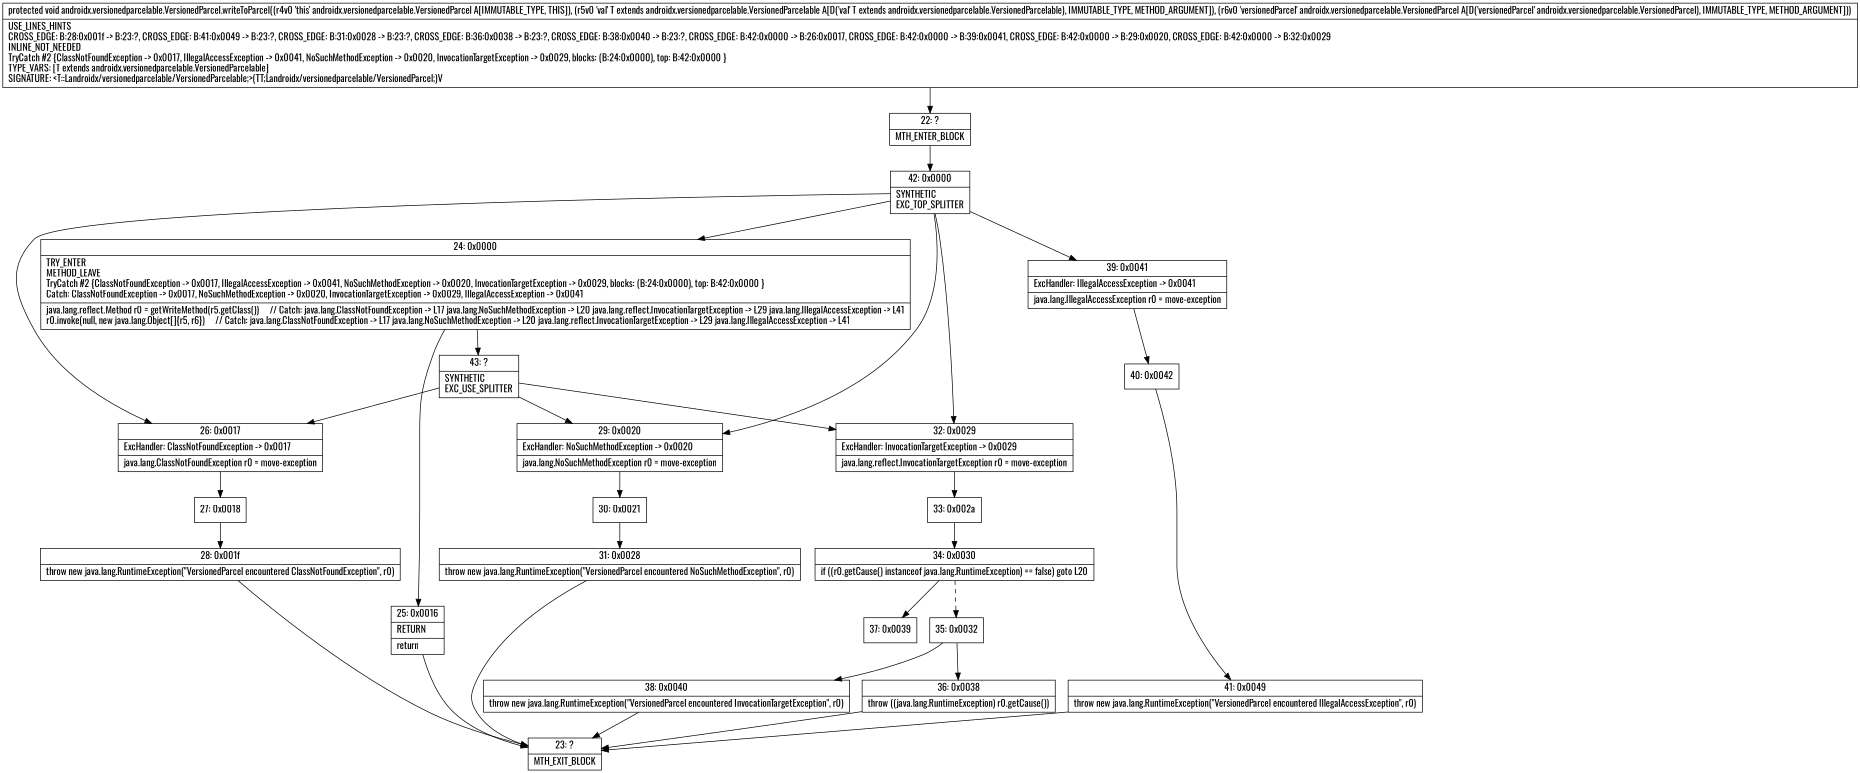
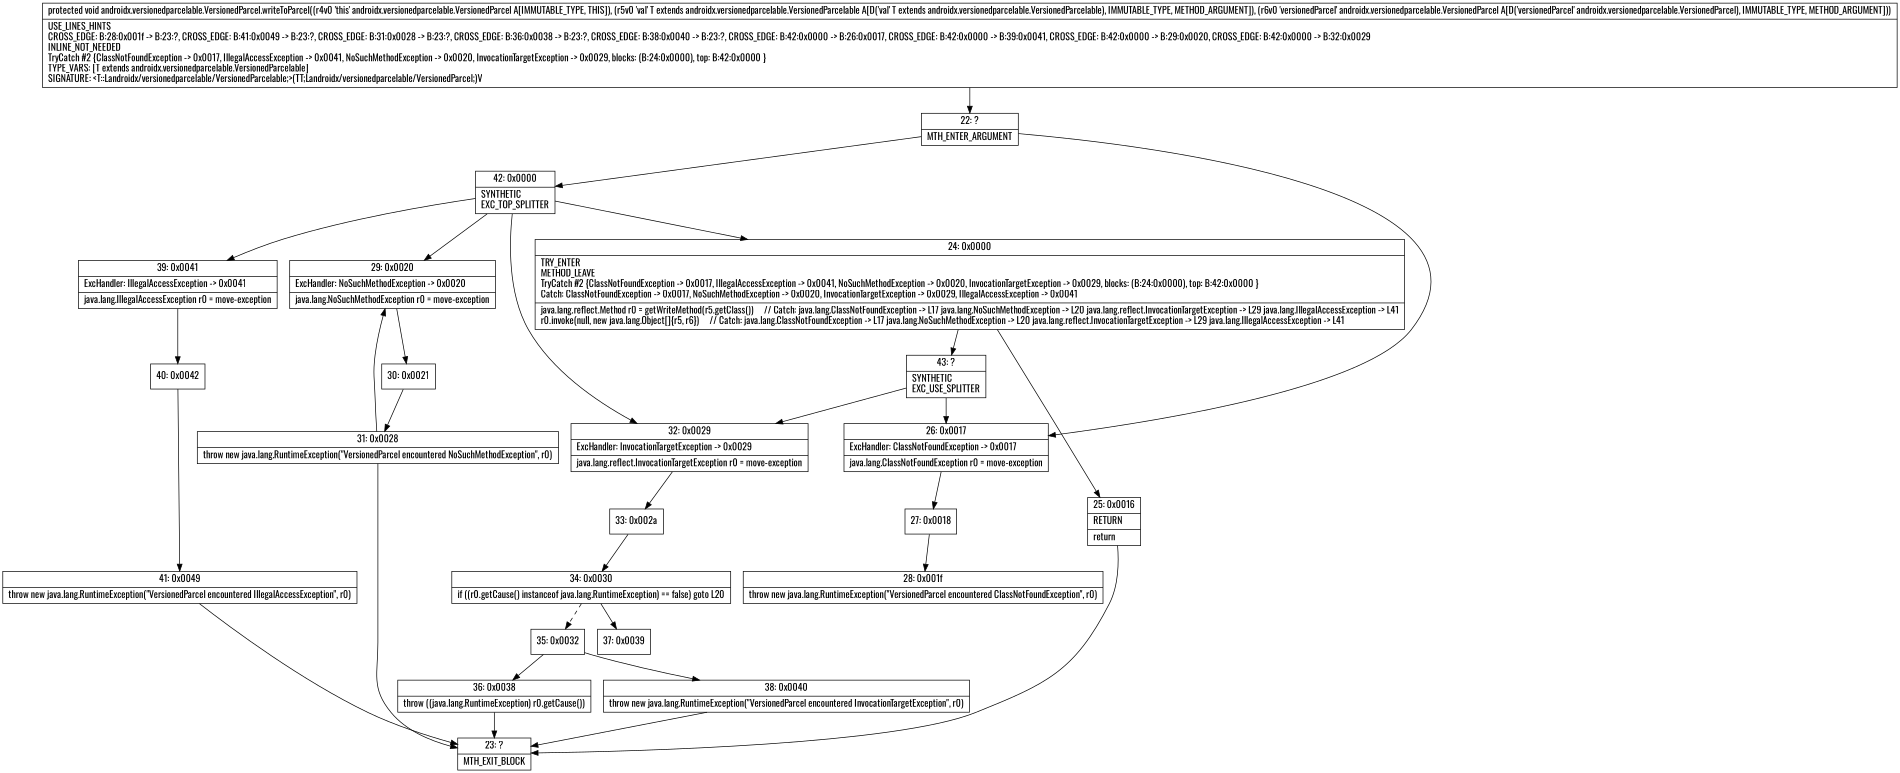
node "22: ?": text "MTH_ENTER_BLOCK" -> "MTH_ENTER_ARGUMENT"
edge "42: 0x0000" -> "26: 0x0017": now "22: ?" -> "26: 0x0017"
edge "43: ?" -> "29: 0x0020": now "31: 0x0028" -> "29: 0x0020"
edge "28: 0x001f" -> "23: ?": removed
